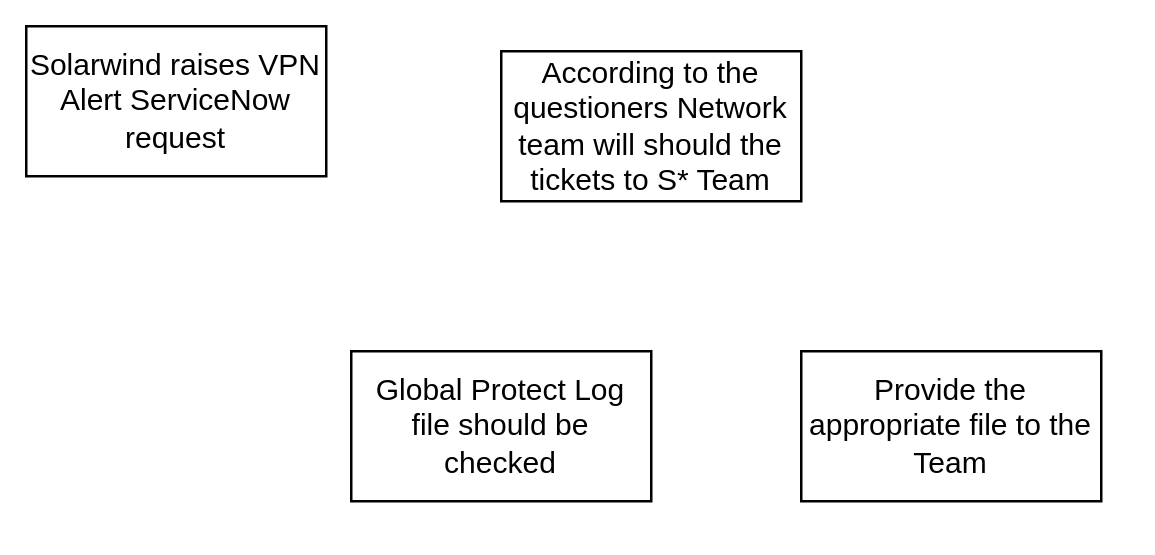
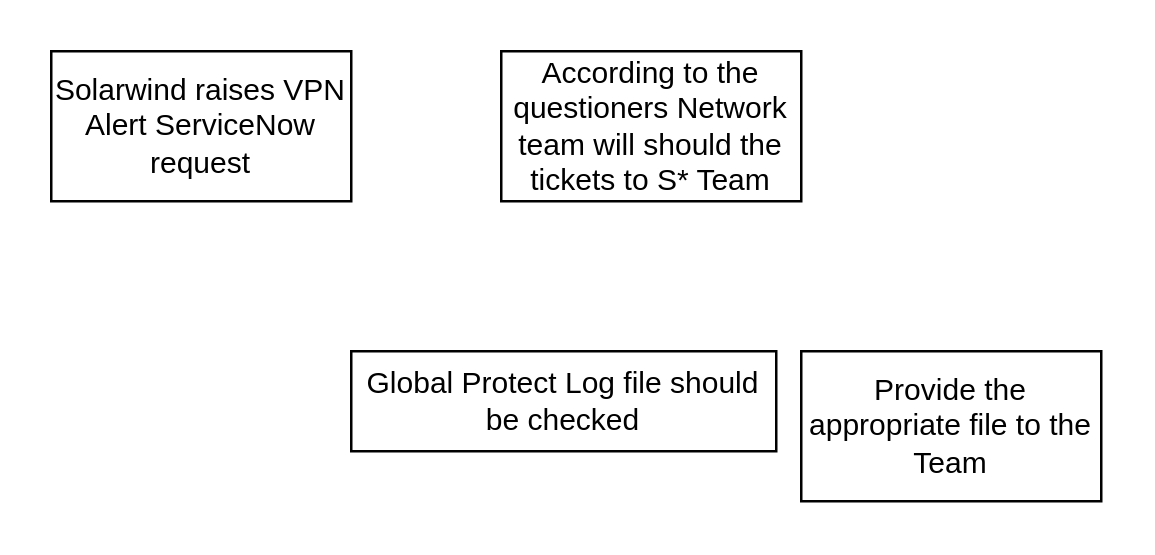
node "Solarwind raises VPN Alert ServiceNow request": moved (176, 101) -> (201, 126)
node "Global Protect Log file should be checked": size 300x150 -> 425x100
